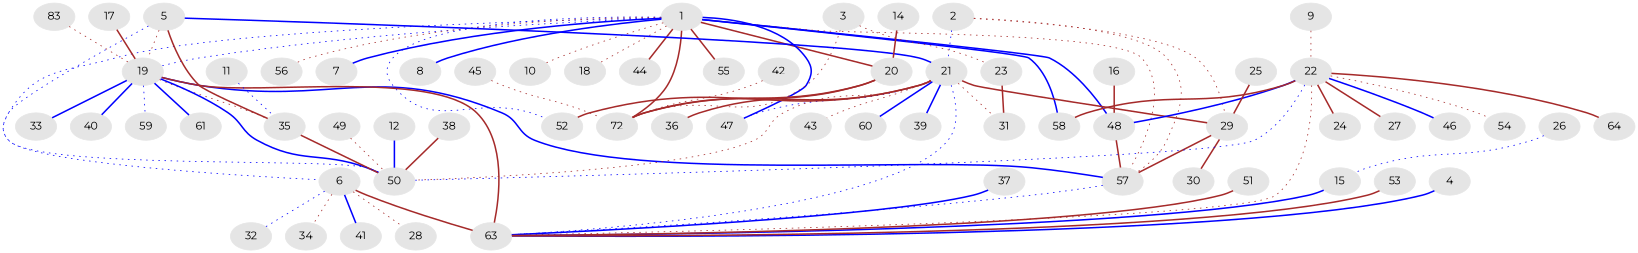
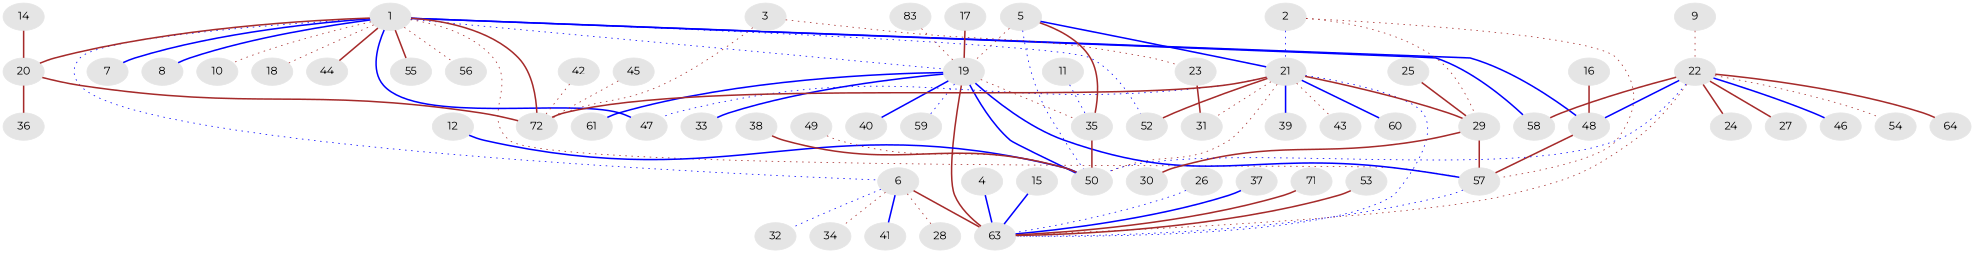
edge "26" -- "15": now "26" -- "63"
node "51": label "51" -> "71"
